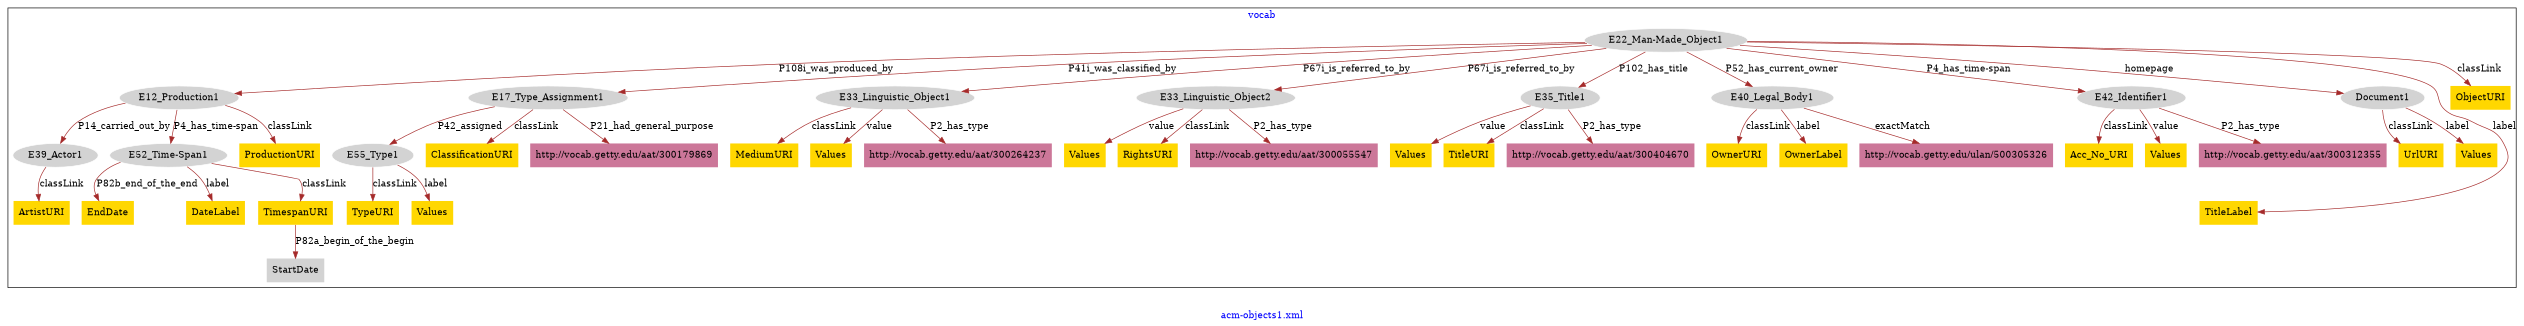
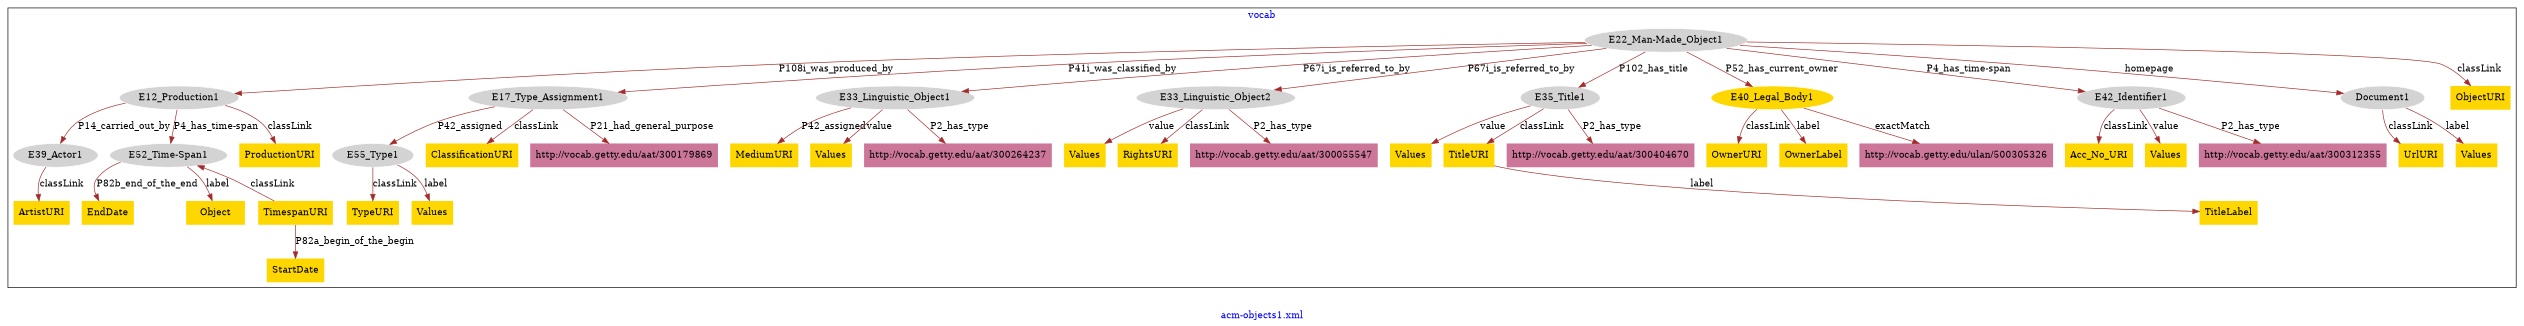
edge "E22_Man-Made_Object1" -> "TitleLabel": now "TitleURI" -> "TitleLabel"
node "E40_Legal_Body1": fillcolor lightgray -> gold
edge "E33_Linguistic_Object1" -> "MediumURI": label "classLink" -> "P42_assigned"
edge "E52_Time-Span1" -> "TimespanURI": reversed
node "DateLabel": label "DateLabel" -> "Object"
node "StartDate": fillcolor lightgray -> gold
